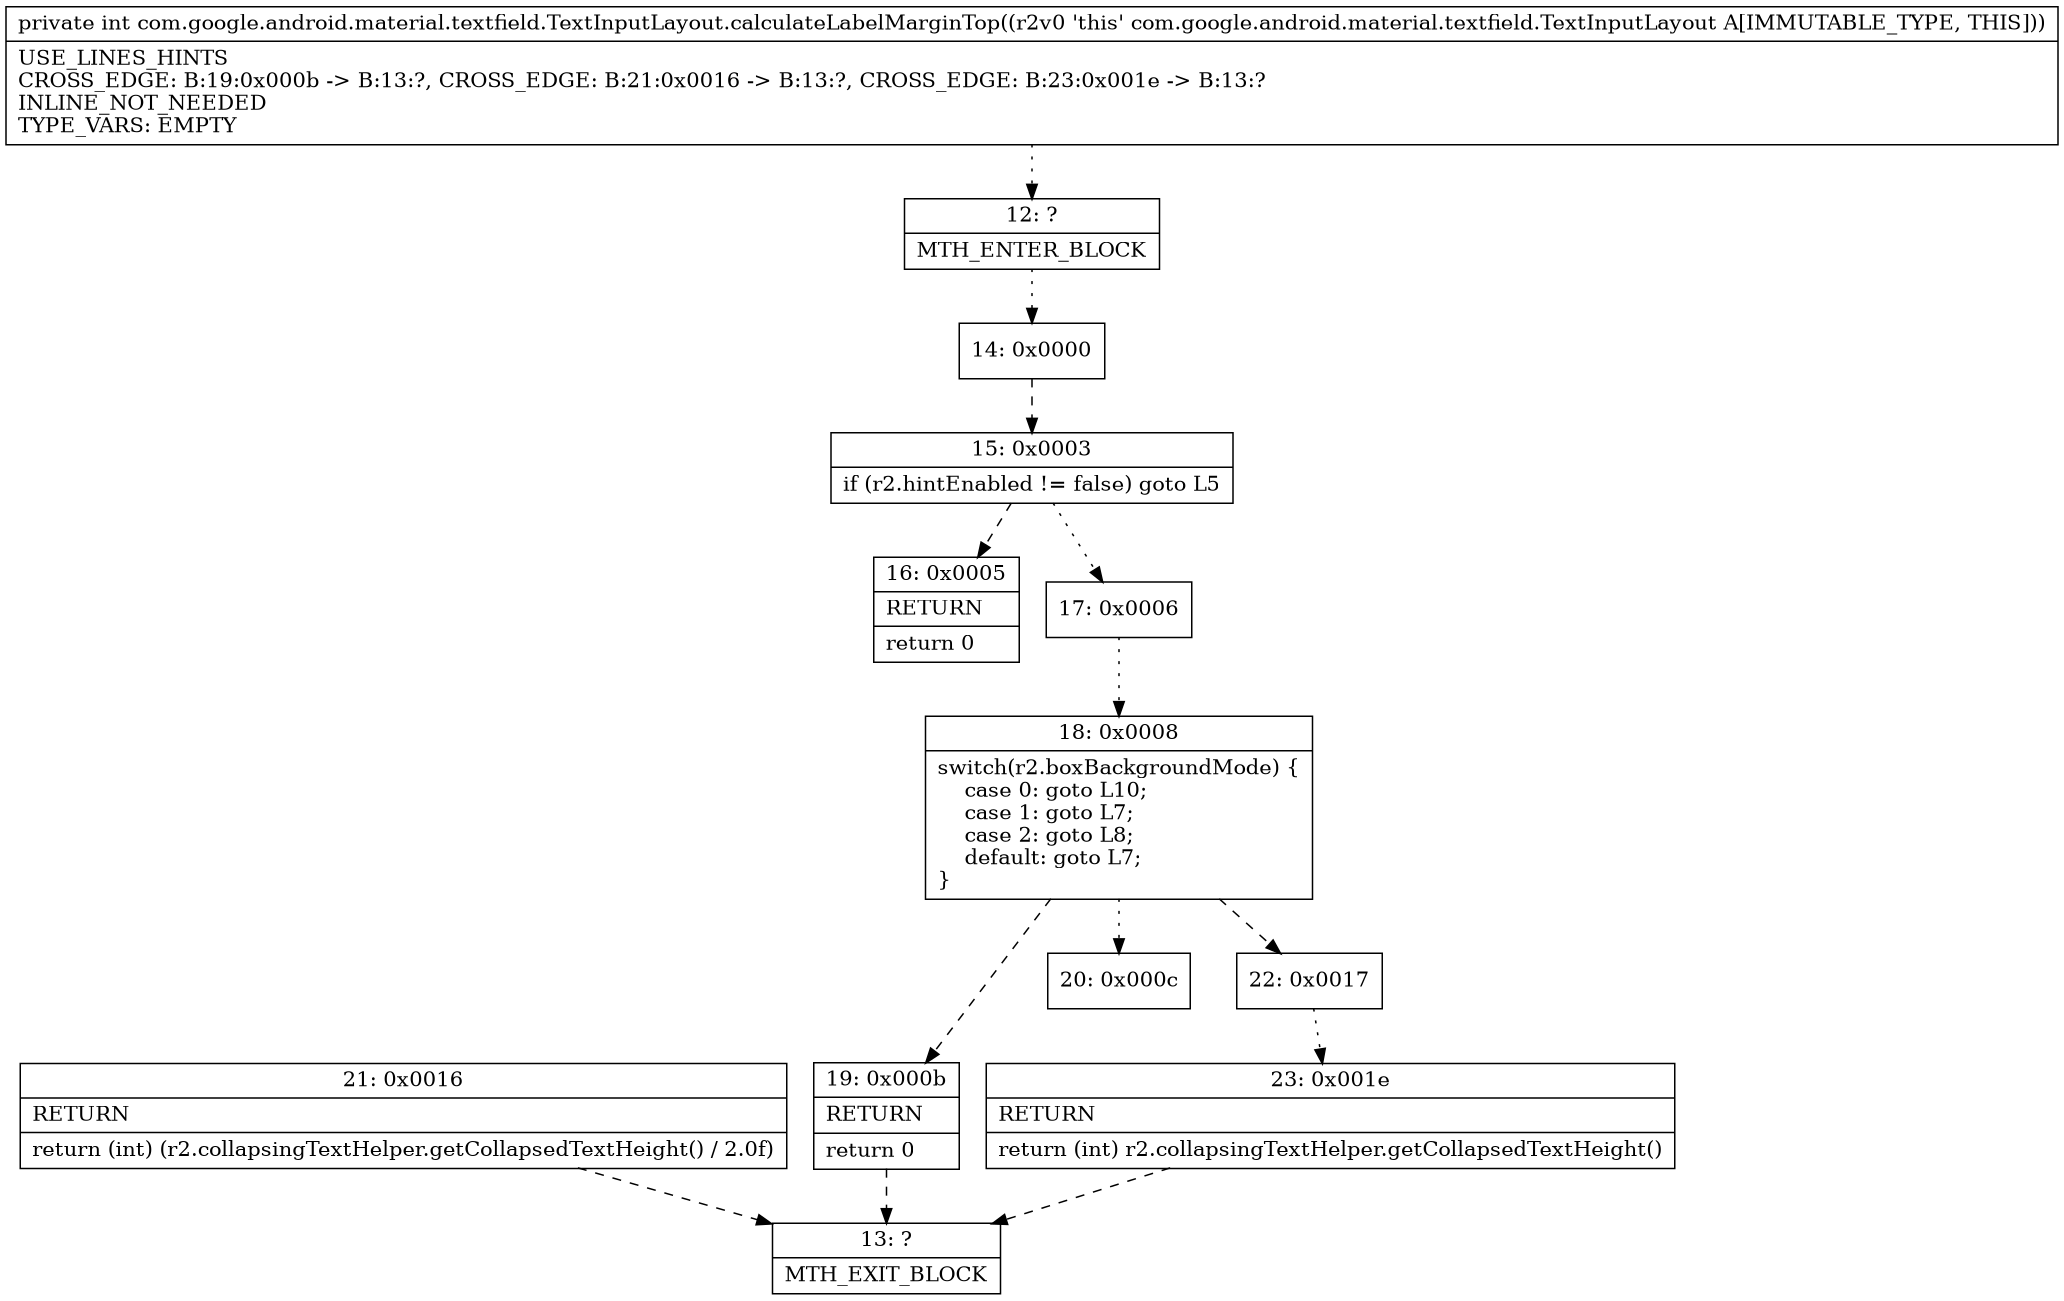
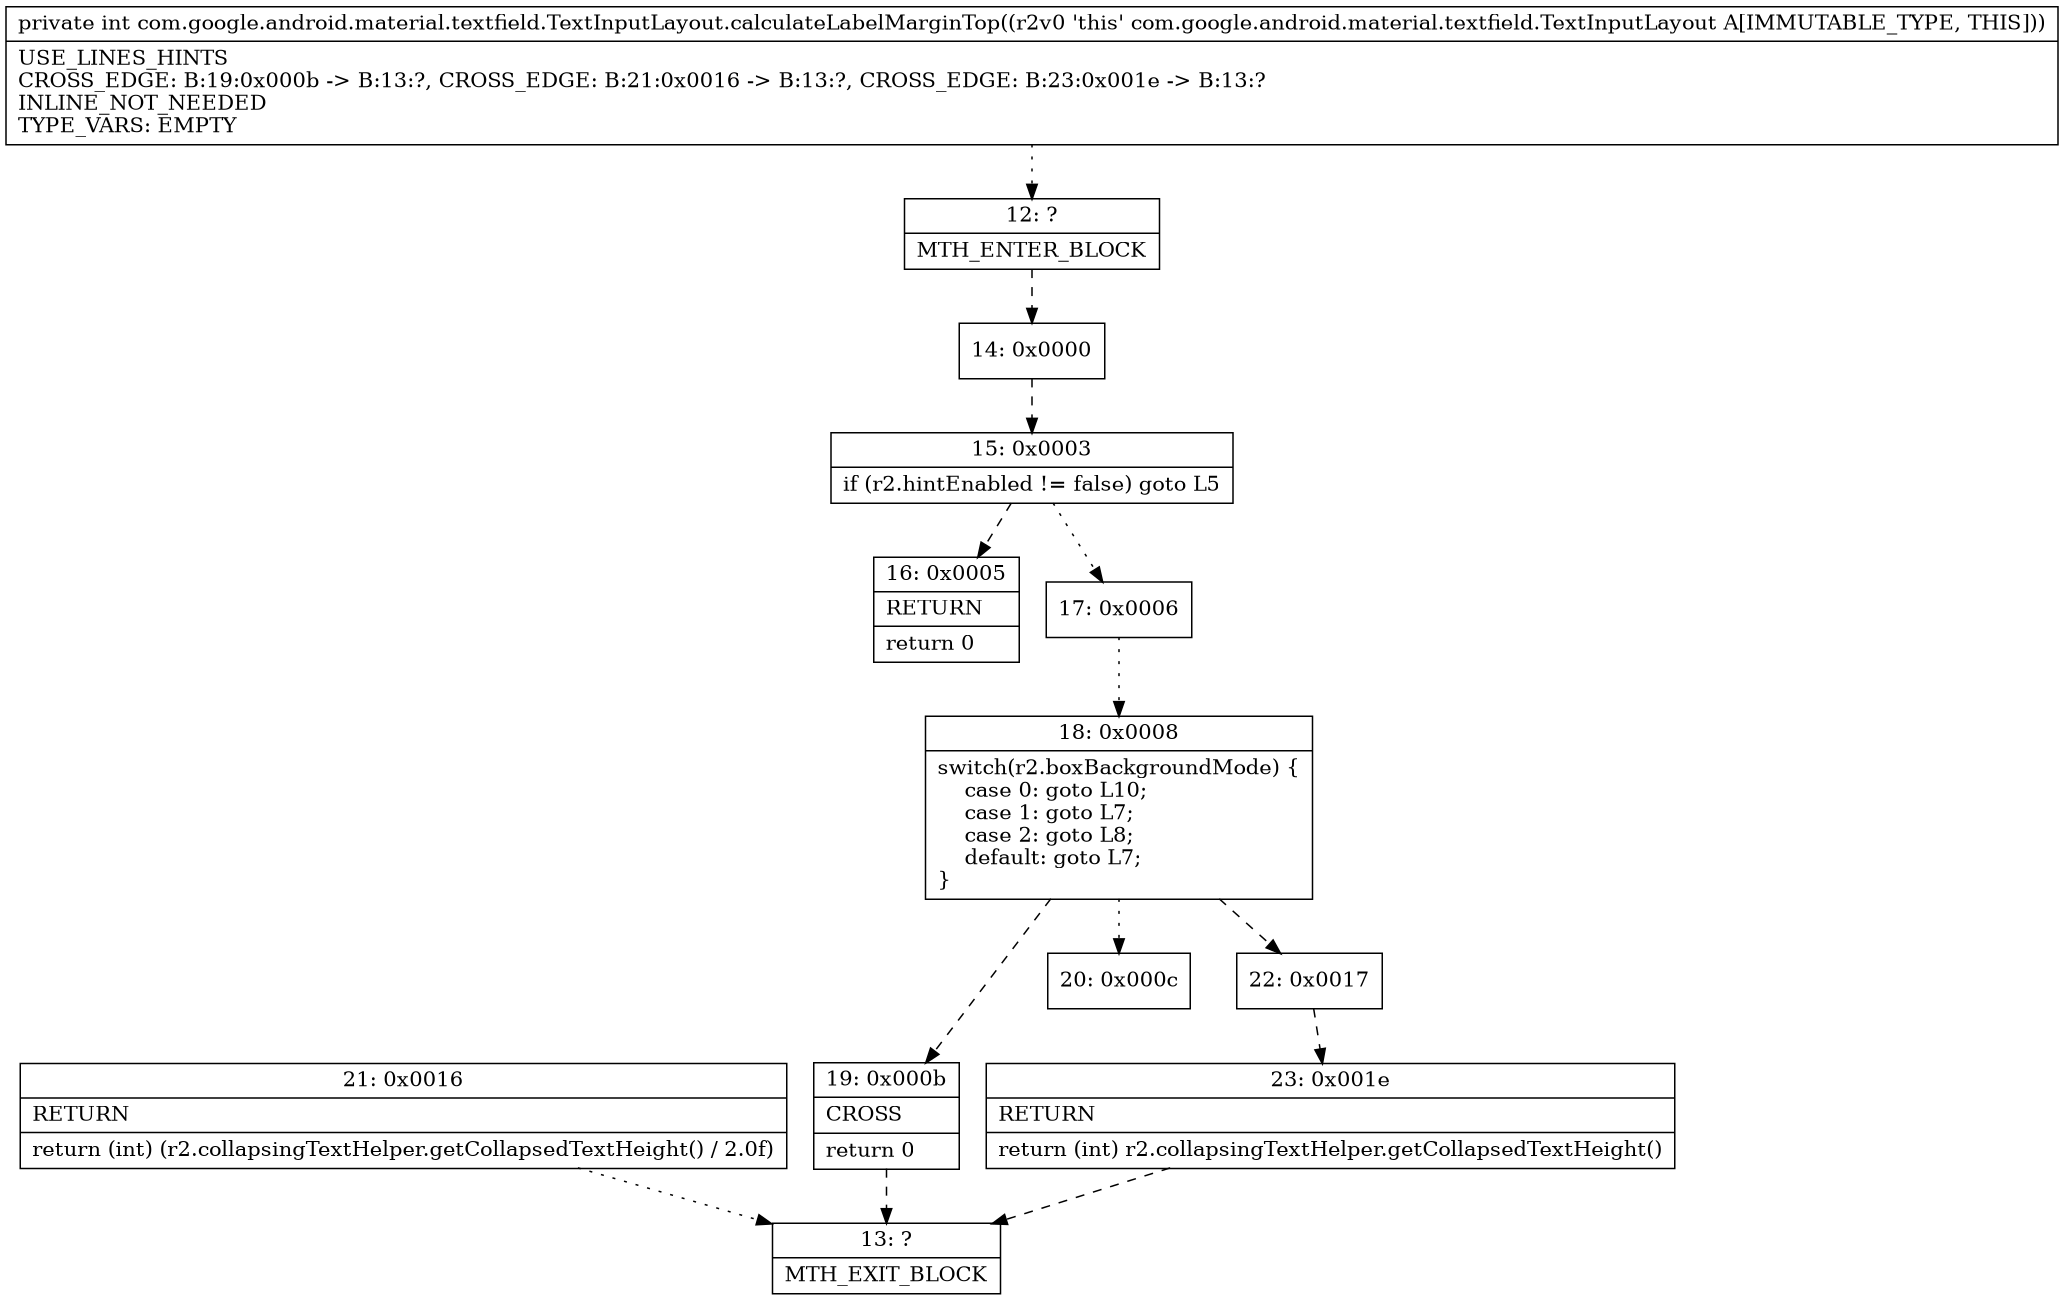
edge "12: ?" -> "14: 0x0000": style dotted -> dashed
edge "22: 0x0017" -> "23: 0x001e": style dotted -> dashed
node "19: 0x000b": text "RETURN" -> "CROSS"
edge "21: 0x0016" -> "13: ?": style dashed -> dotted
